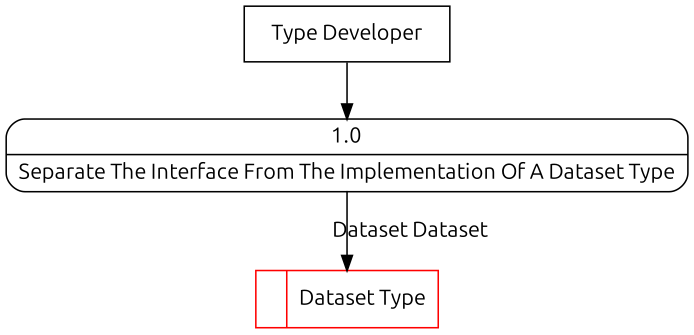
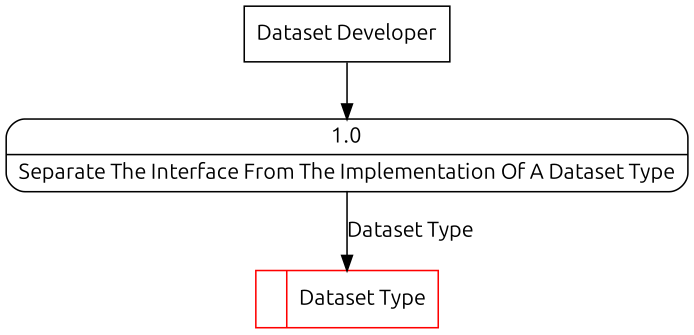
node "Type Developer": label "Type Developer" -> "Dataset Developer"
edge "1.0" -> "Dataset Type": label "Dataset Dataset" -> "Dataset Type"
